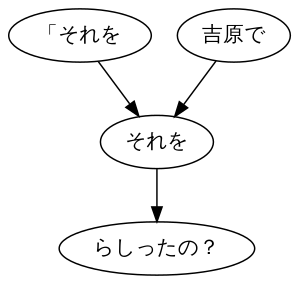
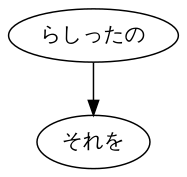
node "「それを": removed
node "吉原で": label "吉原で" -> "らしったの"
node "らしったの？": removed
